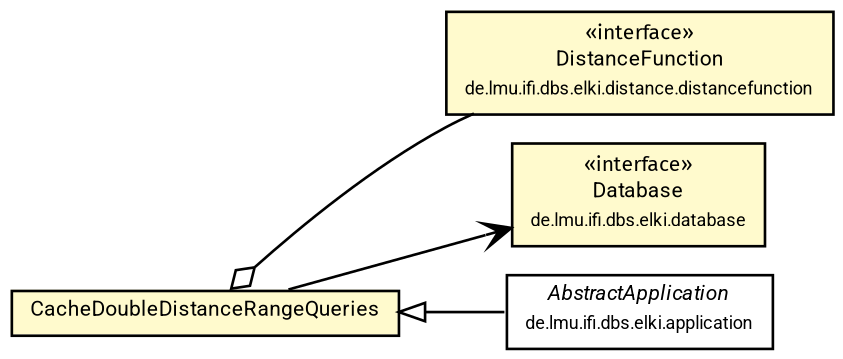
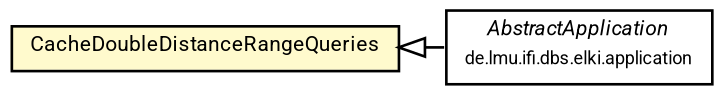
node "DistanceFunction": removed
node "Database": removed
